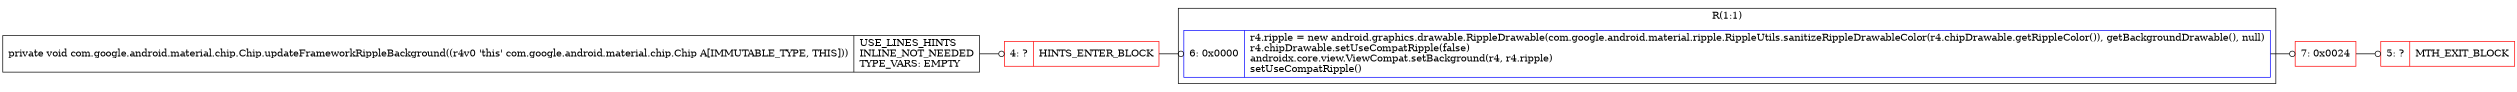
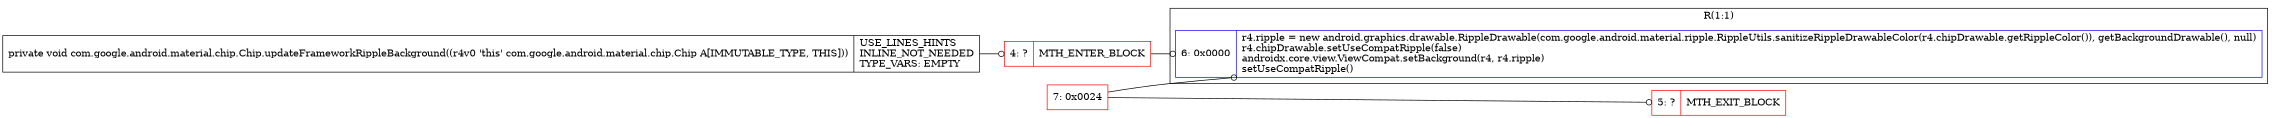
node "4: ?": text "HINTS_ENTER_BLOCK" -> "MTH_ENTER_BLOCK"
edge "6: 0x0000" -> "7: 0x0024": reversed
